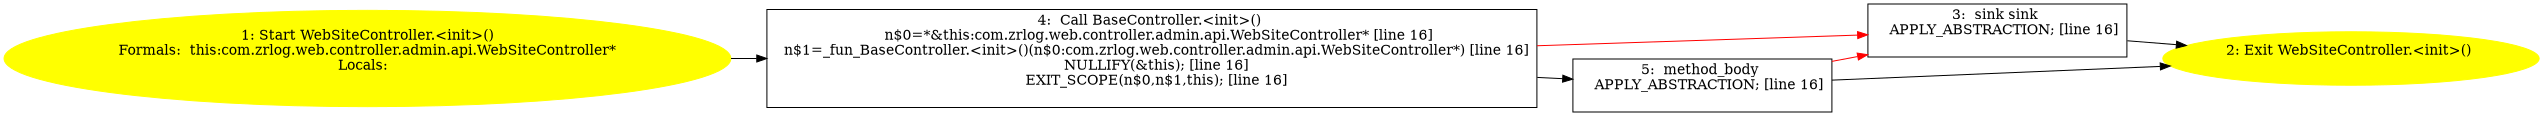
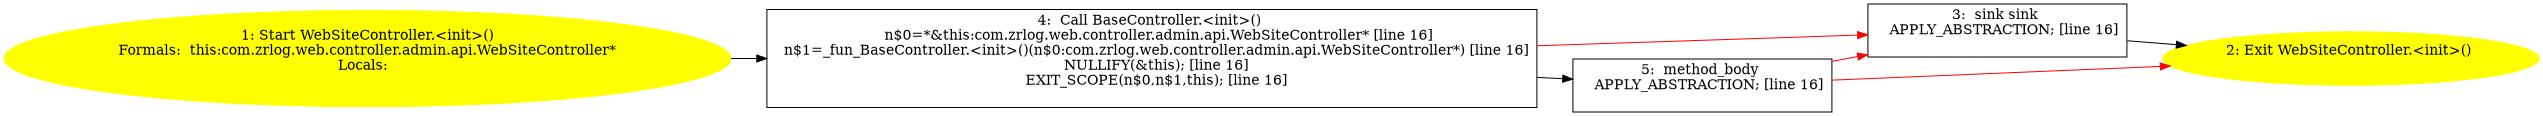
edge "5:  method_body APPLY_ABSTRACTION; [line 16]" -> "2: Exit WebSiteController.<init>()": color black -> red
